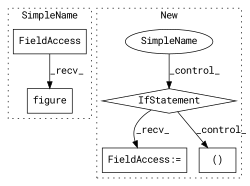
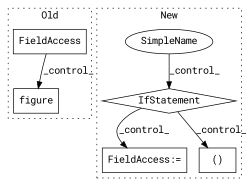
cluster "SimpleName": label "SimpleName" -> "Old"
edge "FieldAccess" -> "figure": label "_recv_" -> "_control_"
edge "IfStatement" -> "FieldAccess:=": label "_recv_" -> "_control_"
